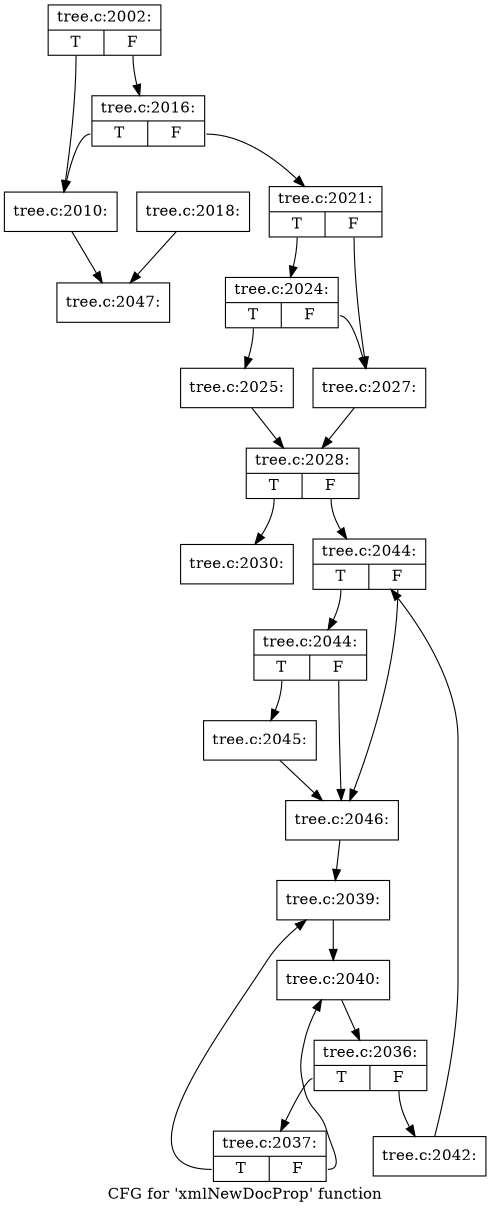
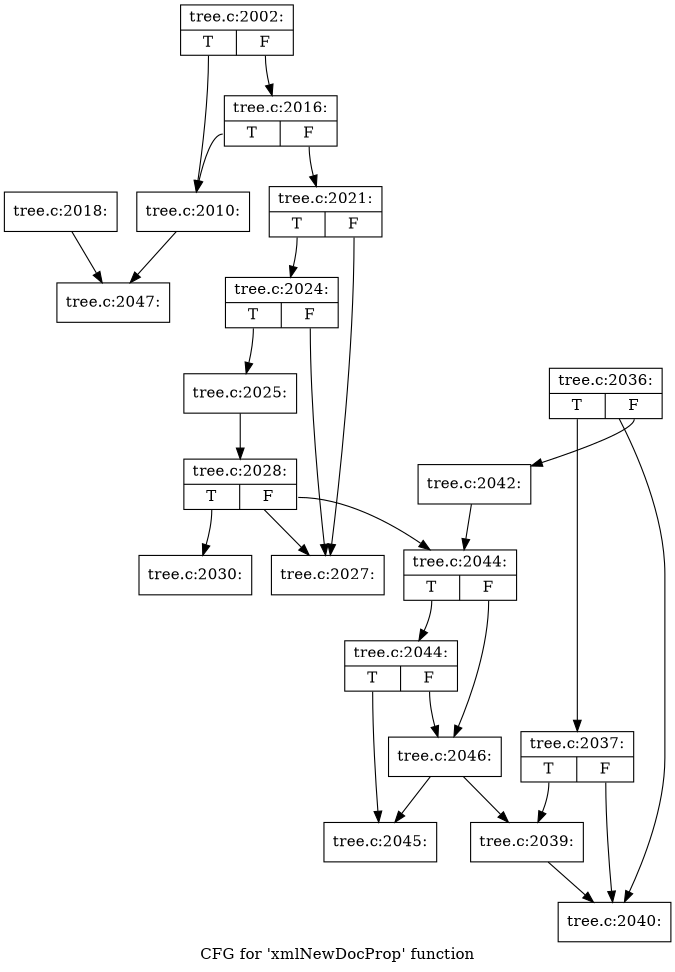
edge "tree.c:2027:" -> "tree.c:2028:": reversed
edge "tree.c:2045:" -> "tree.c:2046:": reversed
edge "tree.c:2040:" -> "tree.c:2036:": reversed
